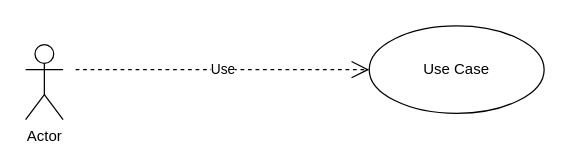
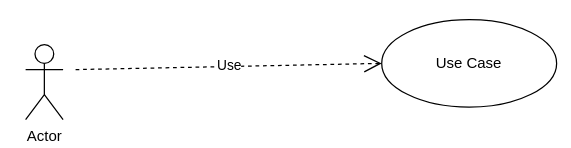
node "Use Case": moved (457, 69) -> (469, 63)
